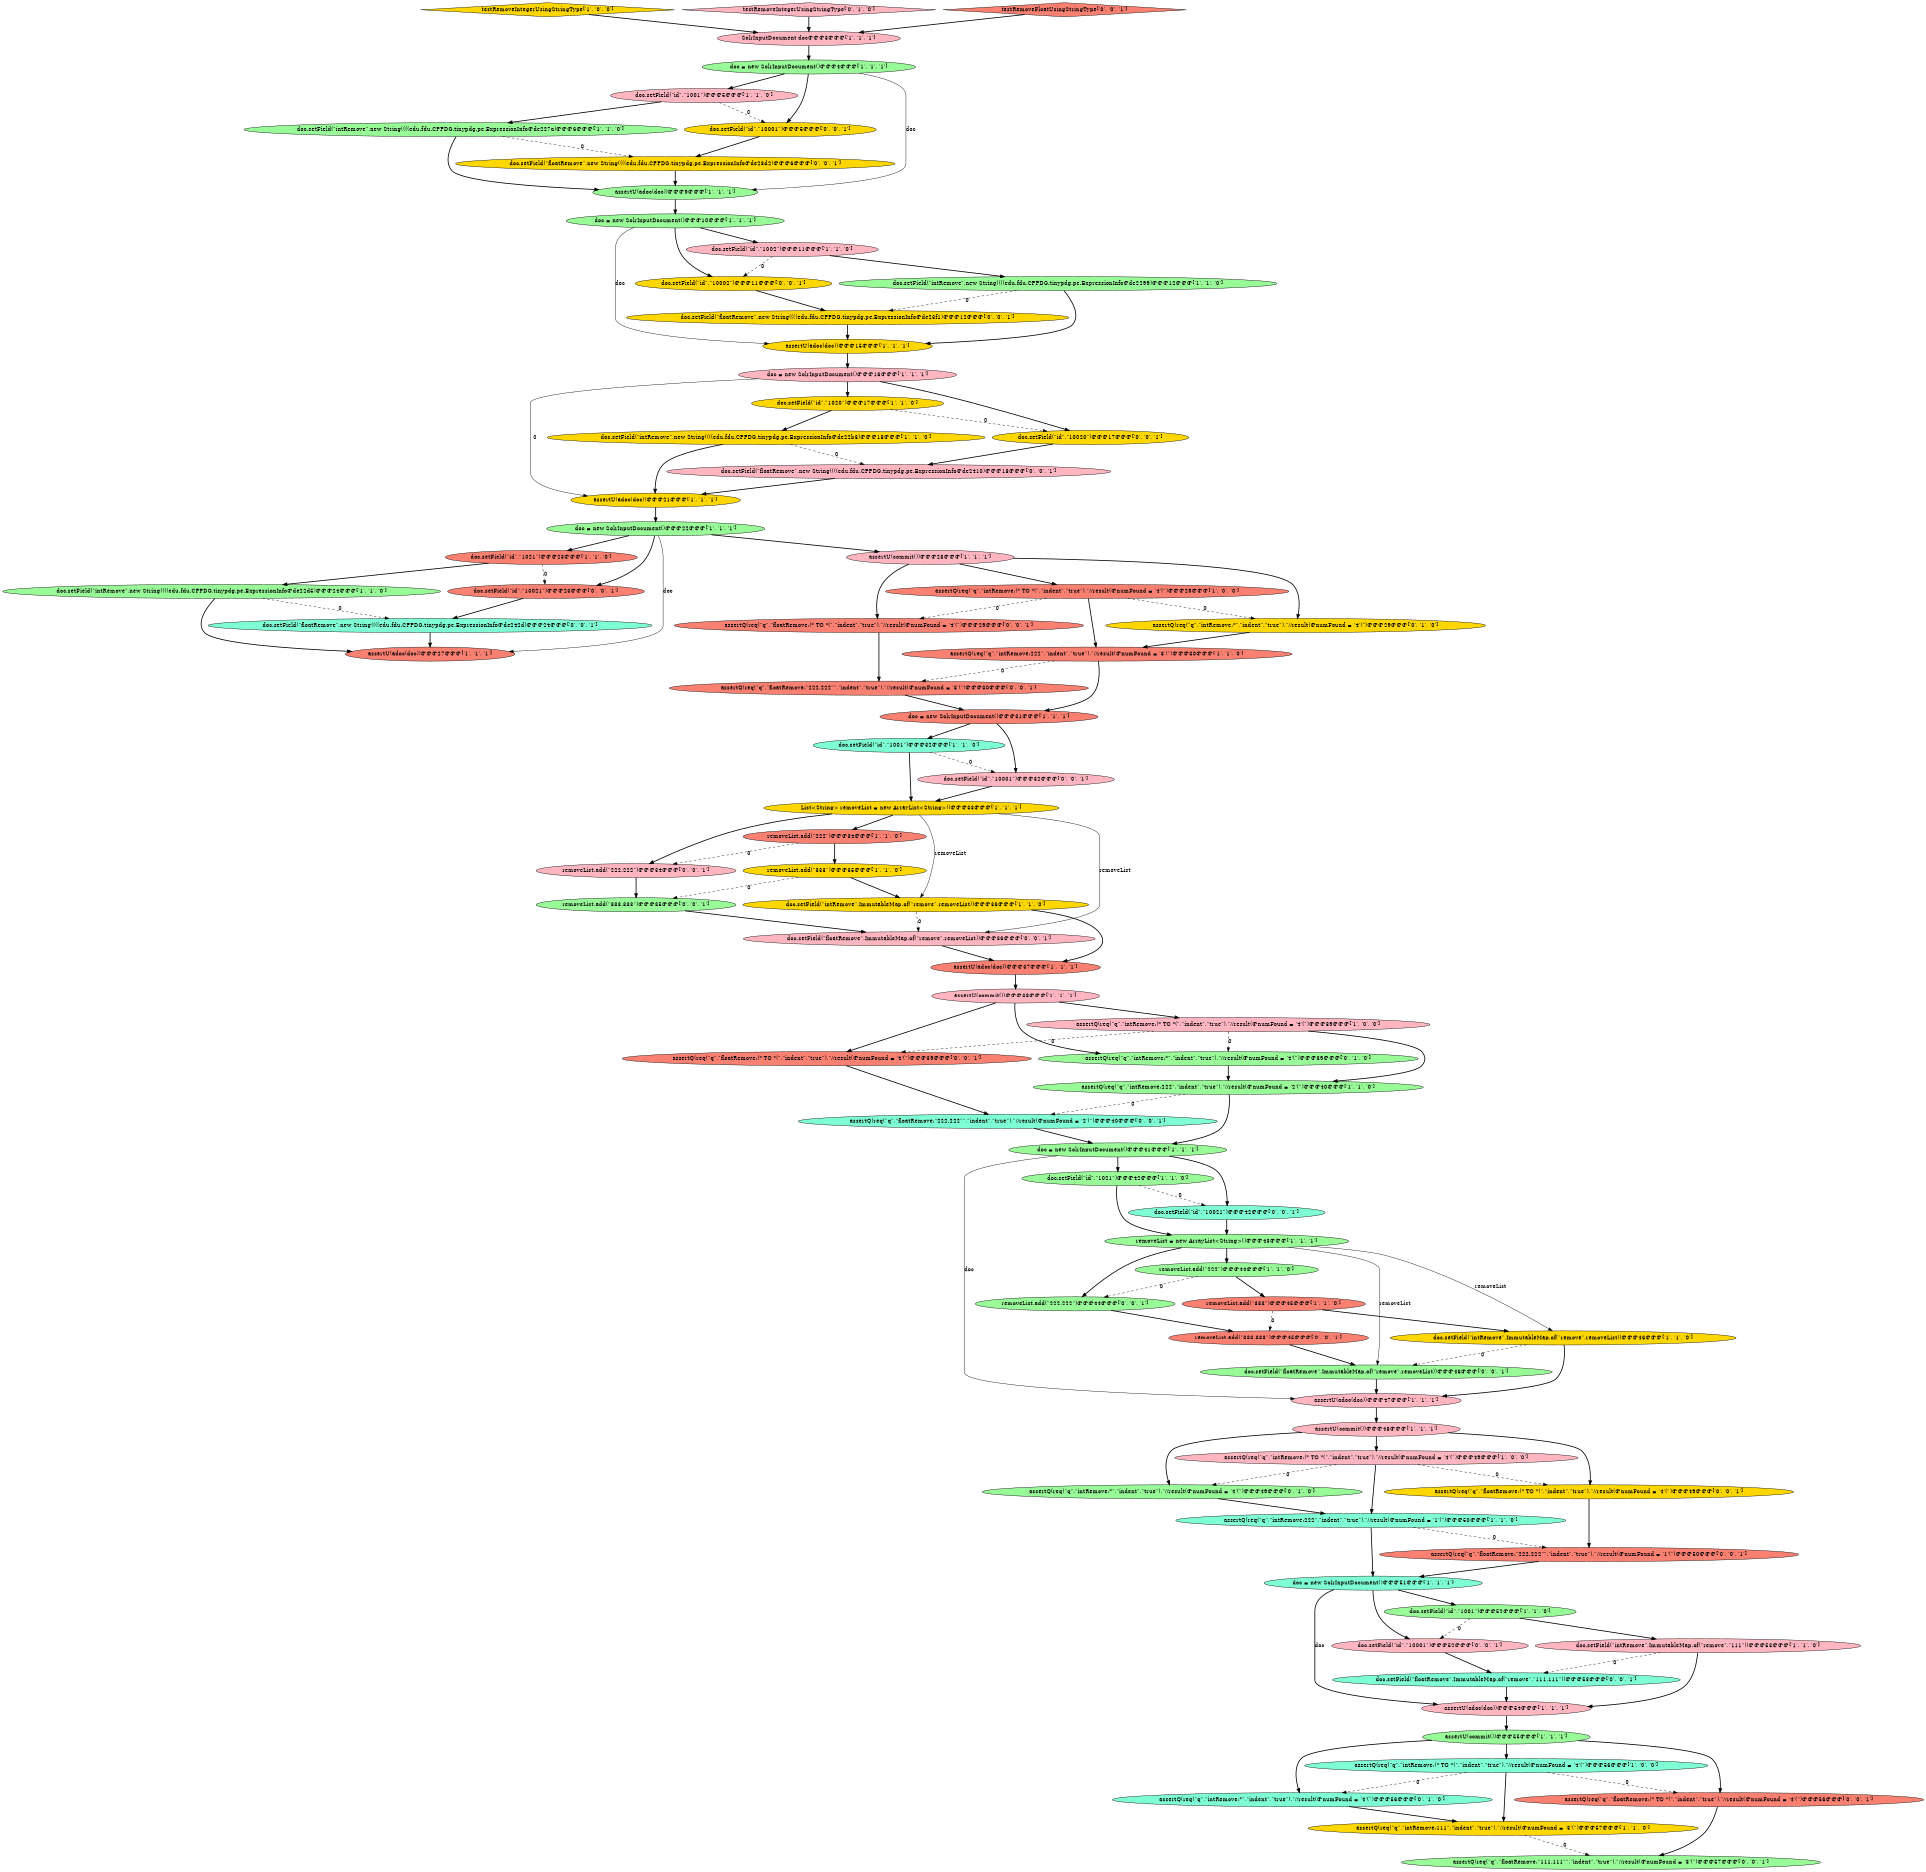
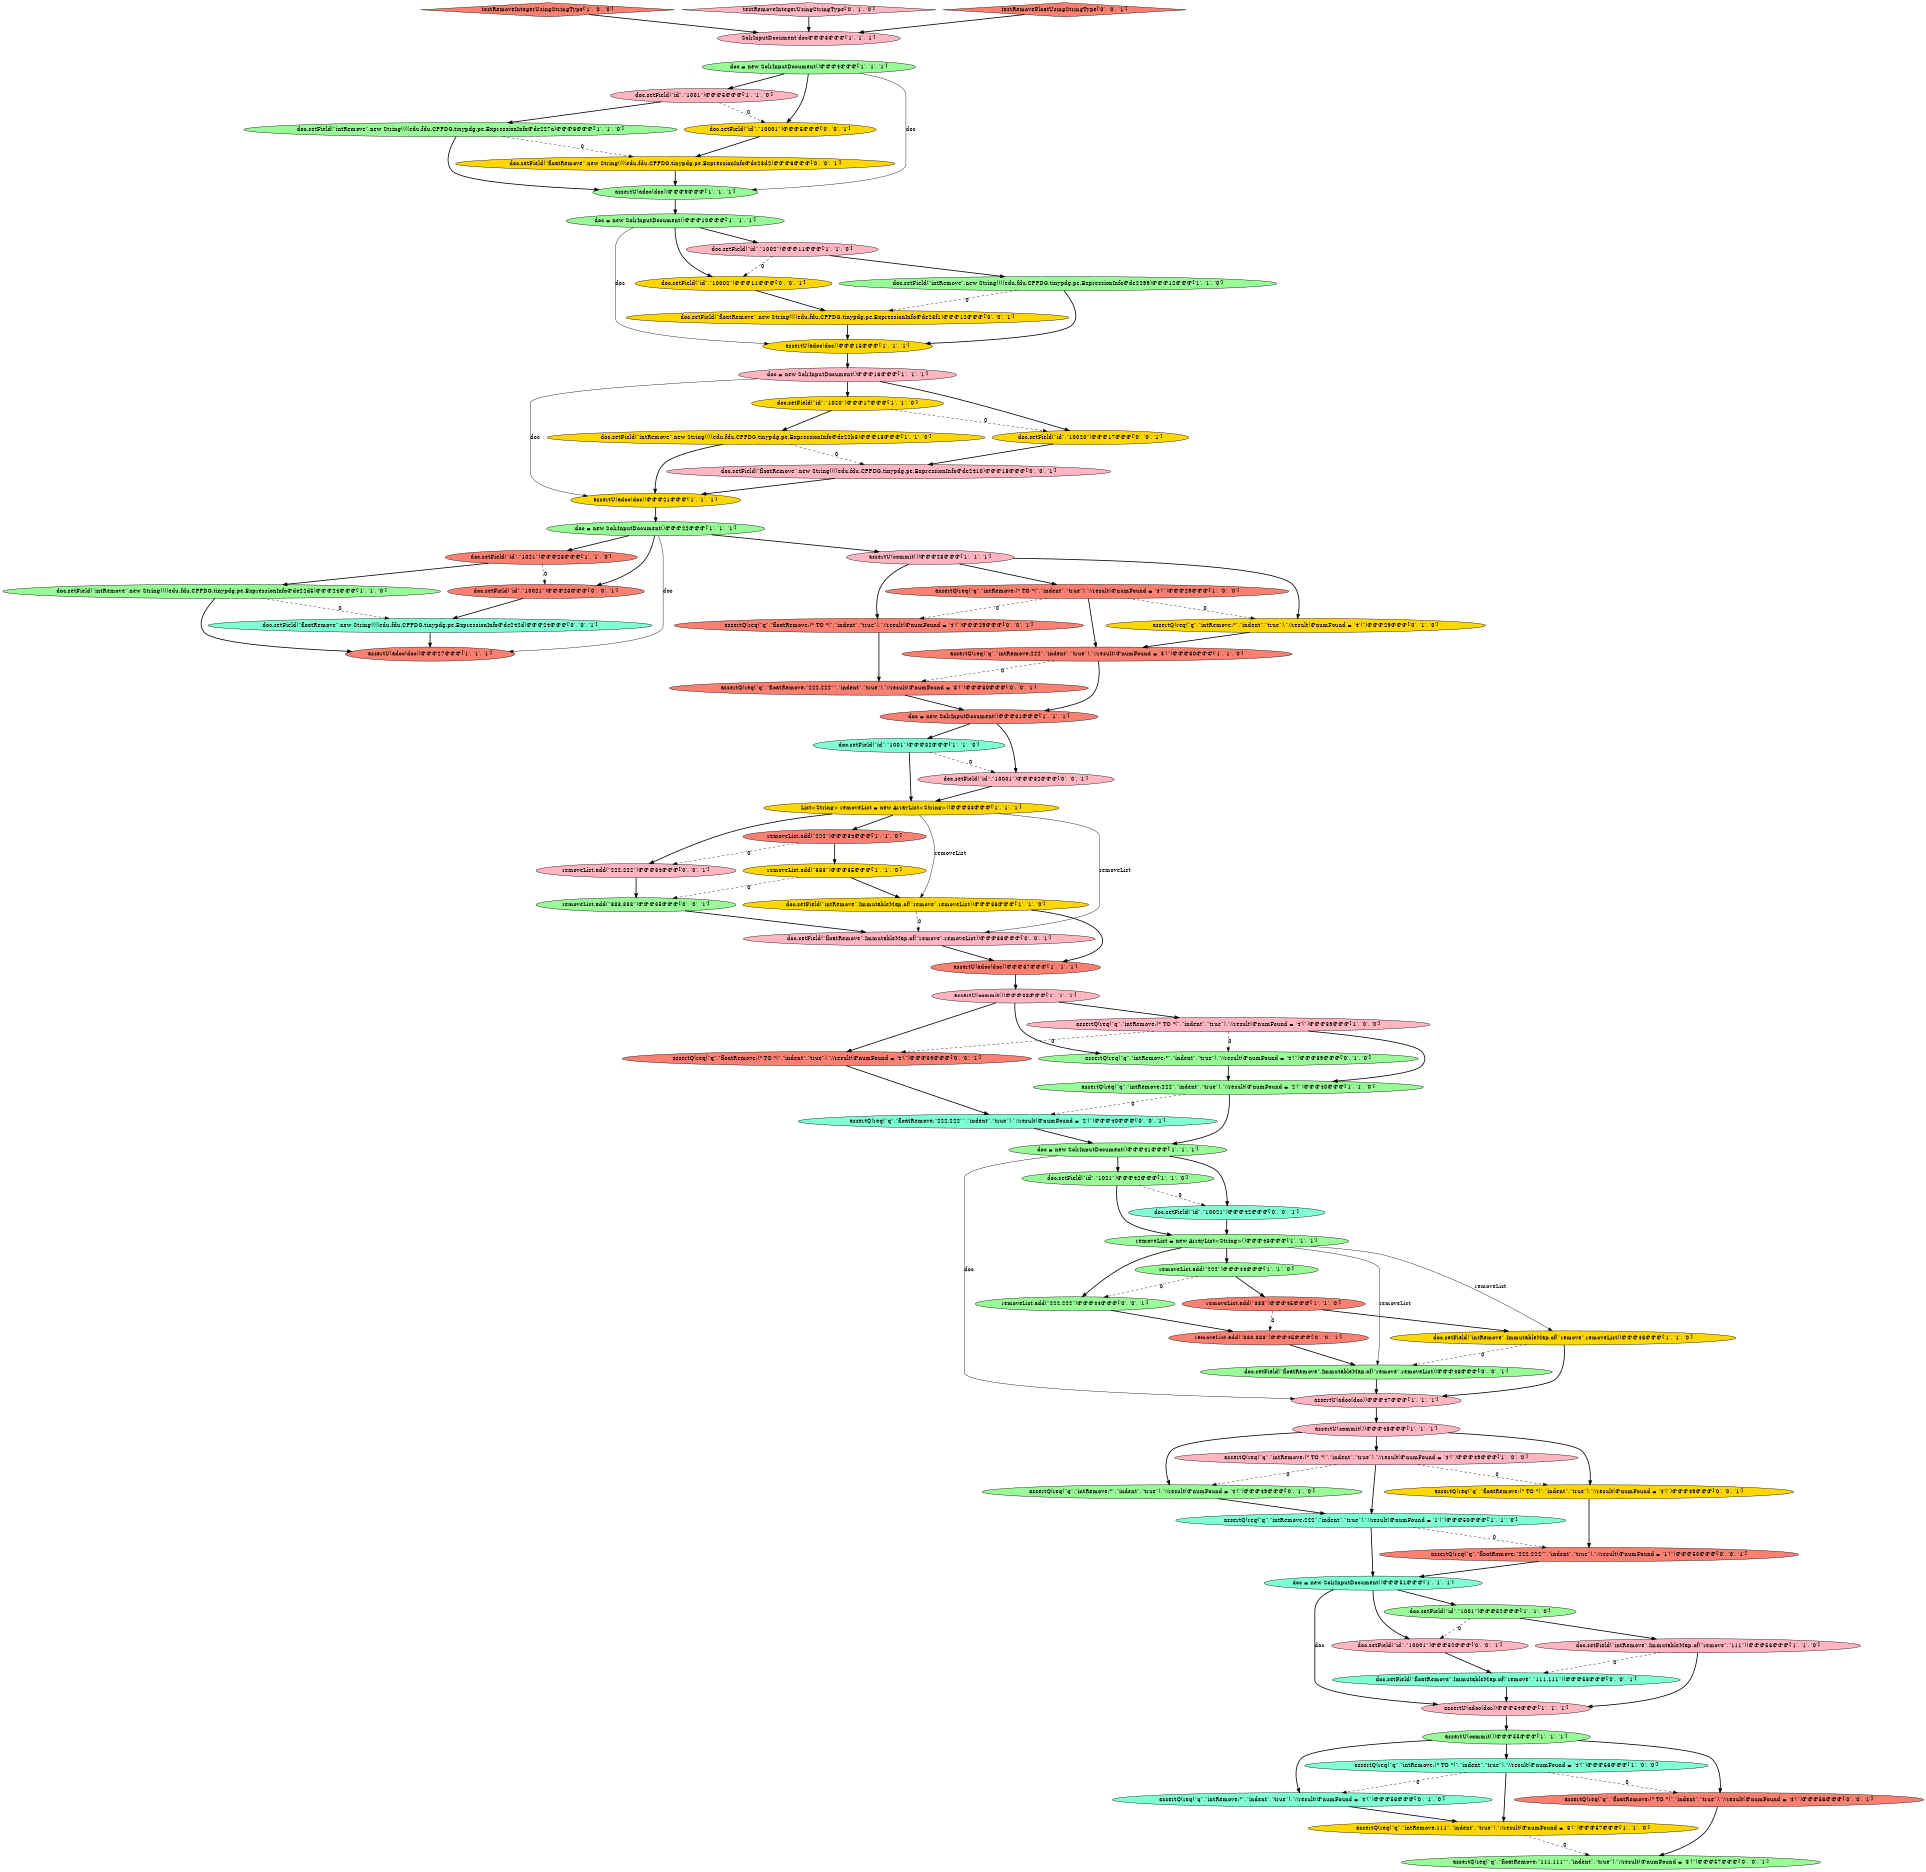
node "testRemoveIntegerUsingStringType['1', '0', '0']": fillcolor gold -> salmon
edge "SolrInputDocument doc@@@3@@@['1', '1', '1']" -> "doc = new SolrInputDocument()@@@4@@@['1', '1', '1']": removed
edge "doc = new SolrInputDocument()@@@16@@@['1', '1', '1']" -> "assertU(adoc(doc))@@@21@@@['1', '1', '1']": label "0" -> "doc"
